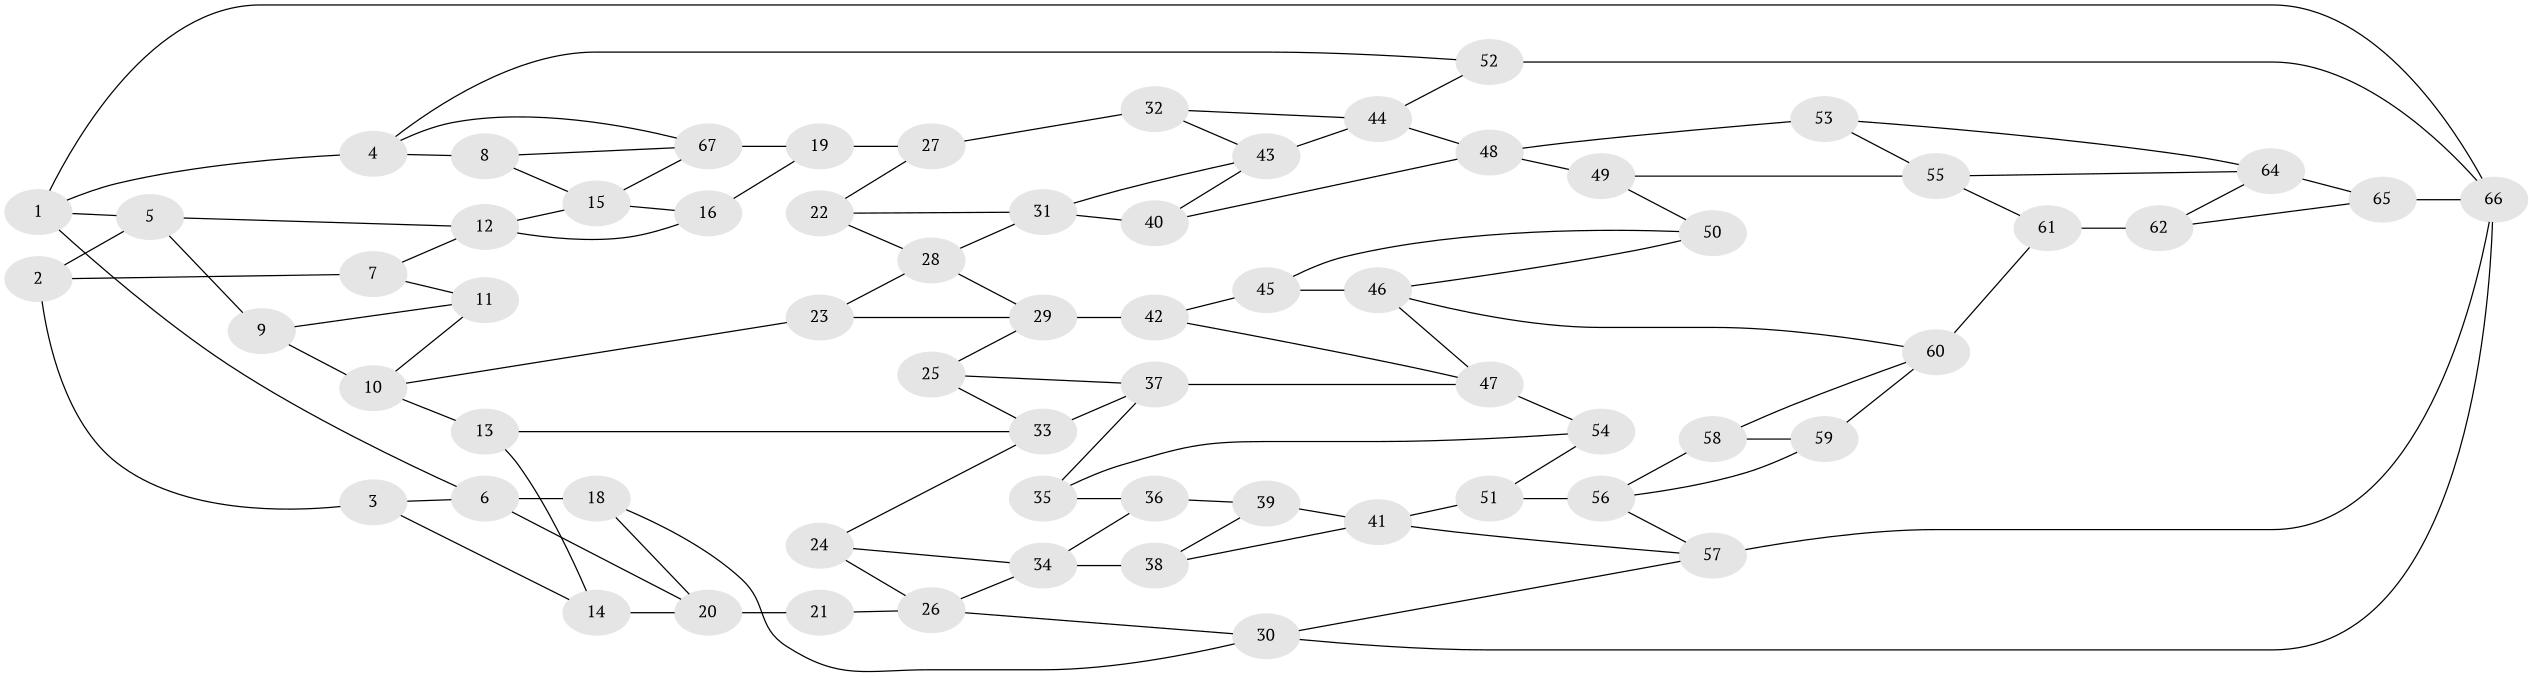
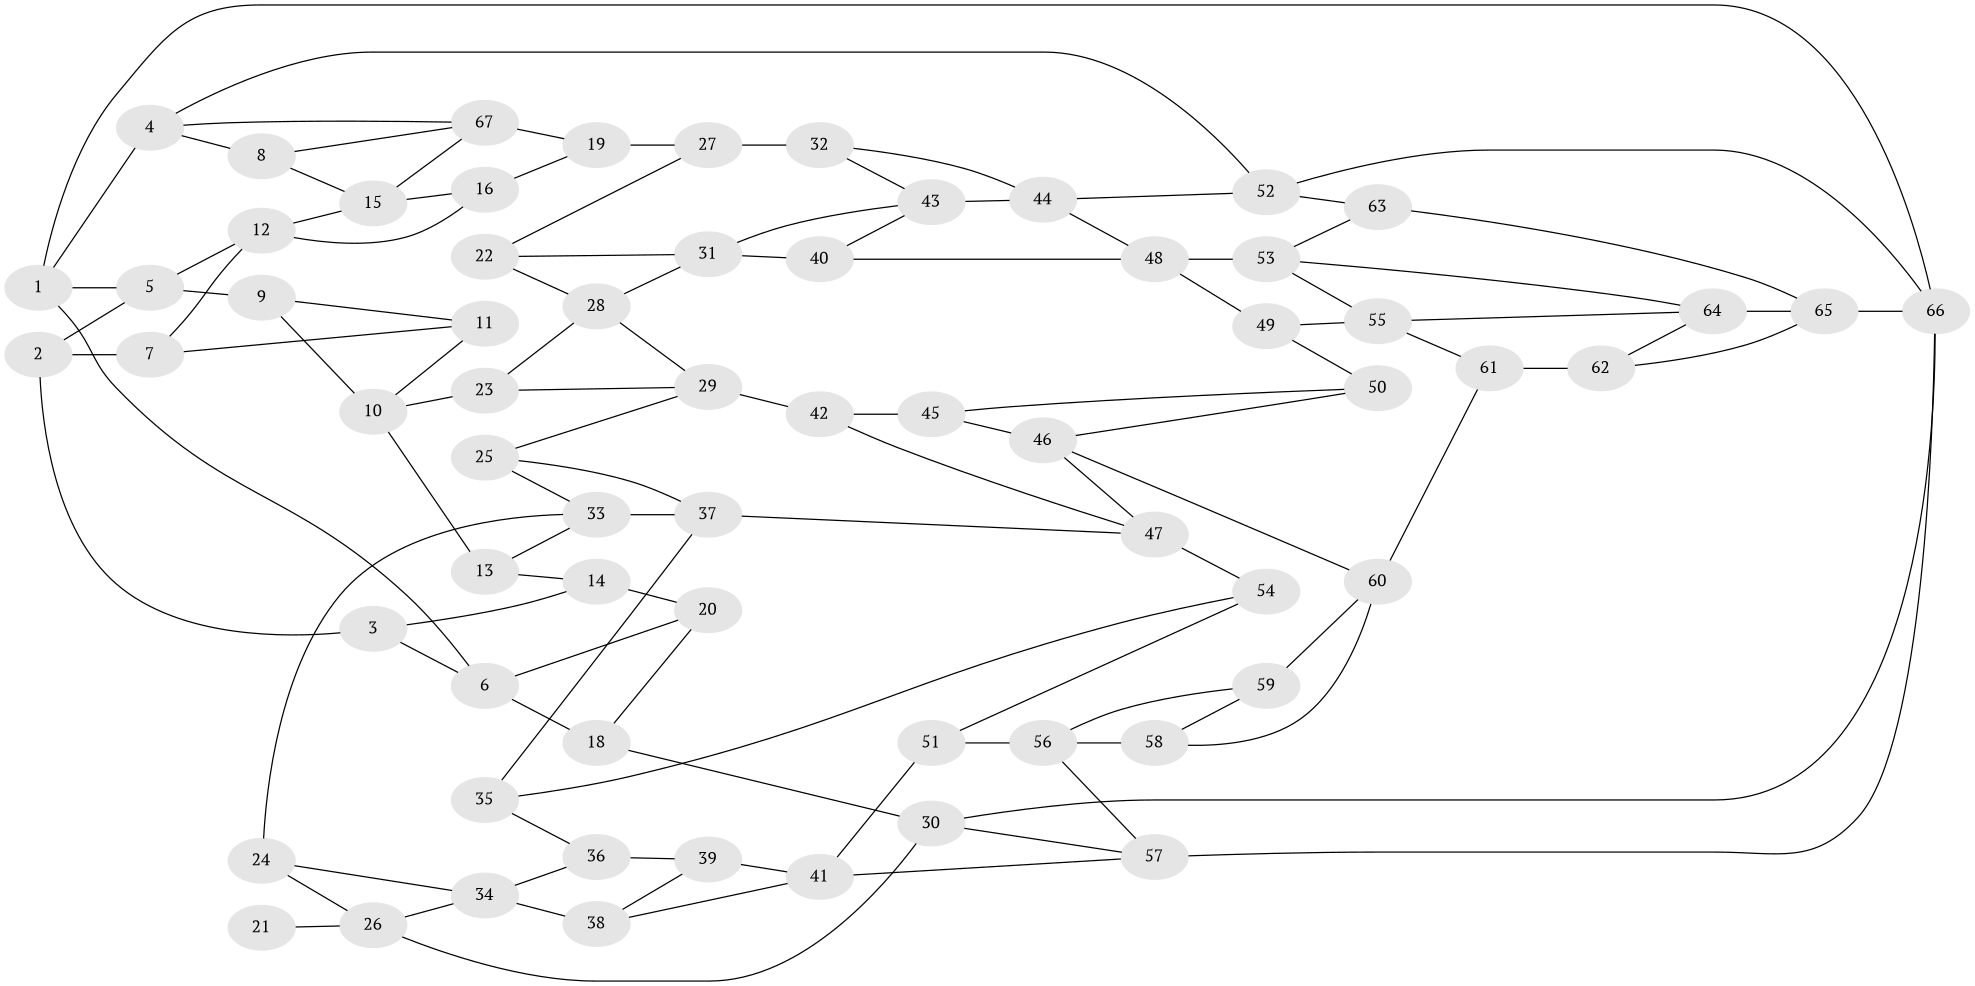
node "63": added
edge "20" -- "21": removed
